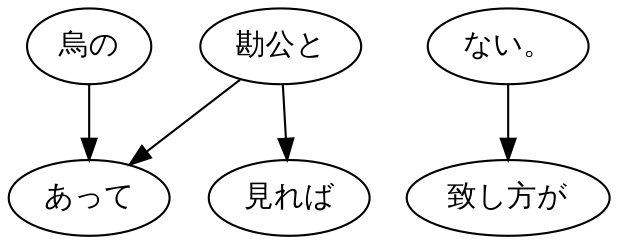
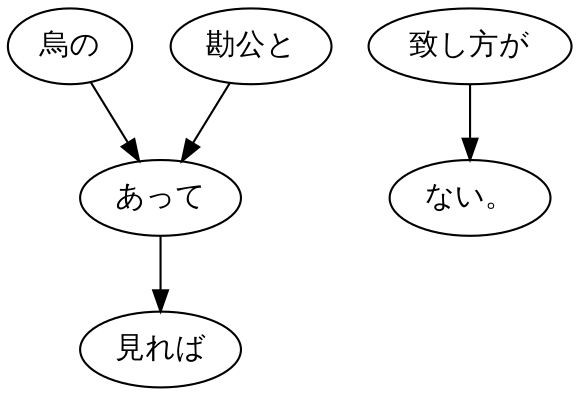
edge "勘公と" -> "見れば": now "あって" -> "見れば"
edge "ない。" -> "致し方が": reversed
